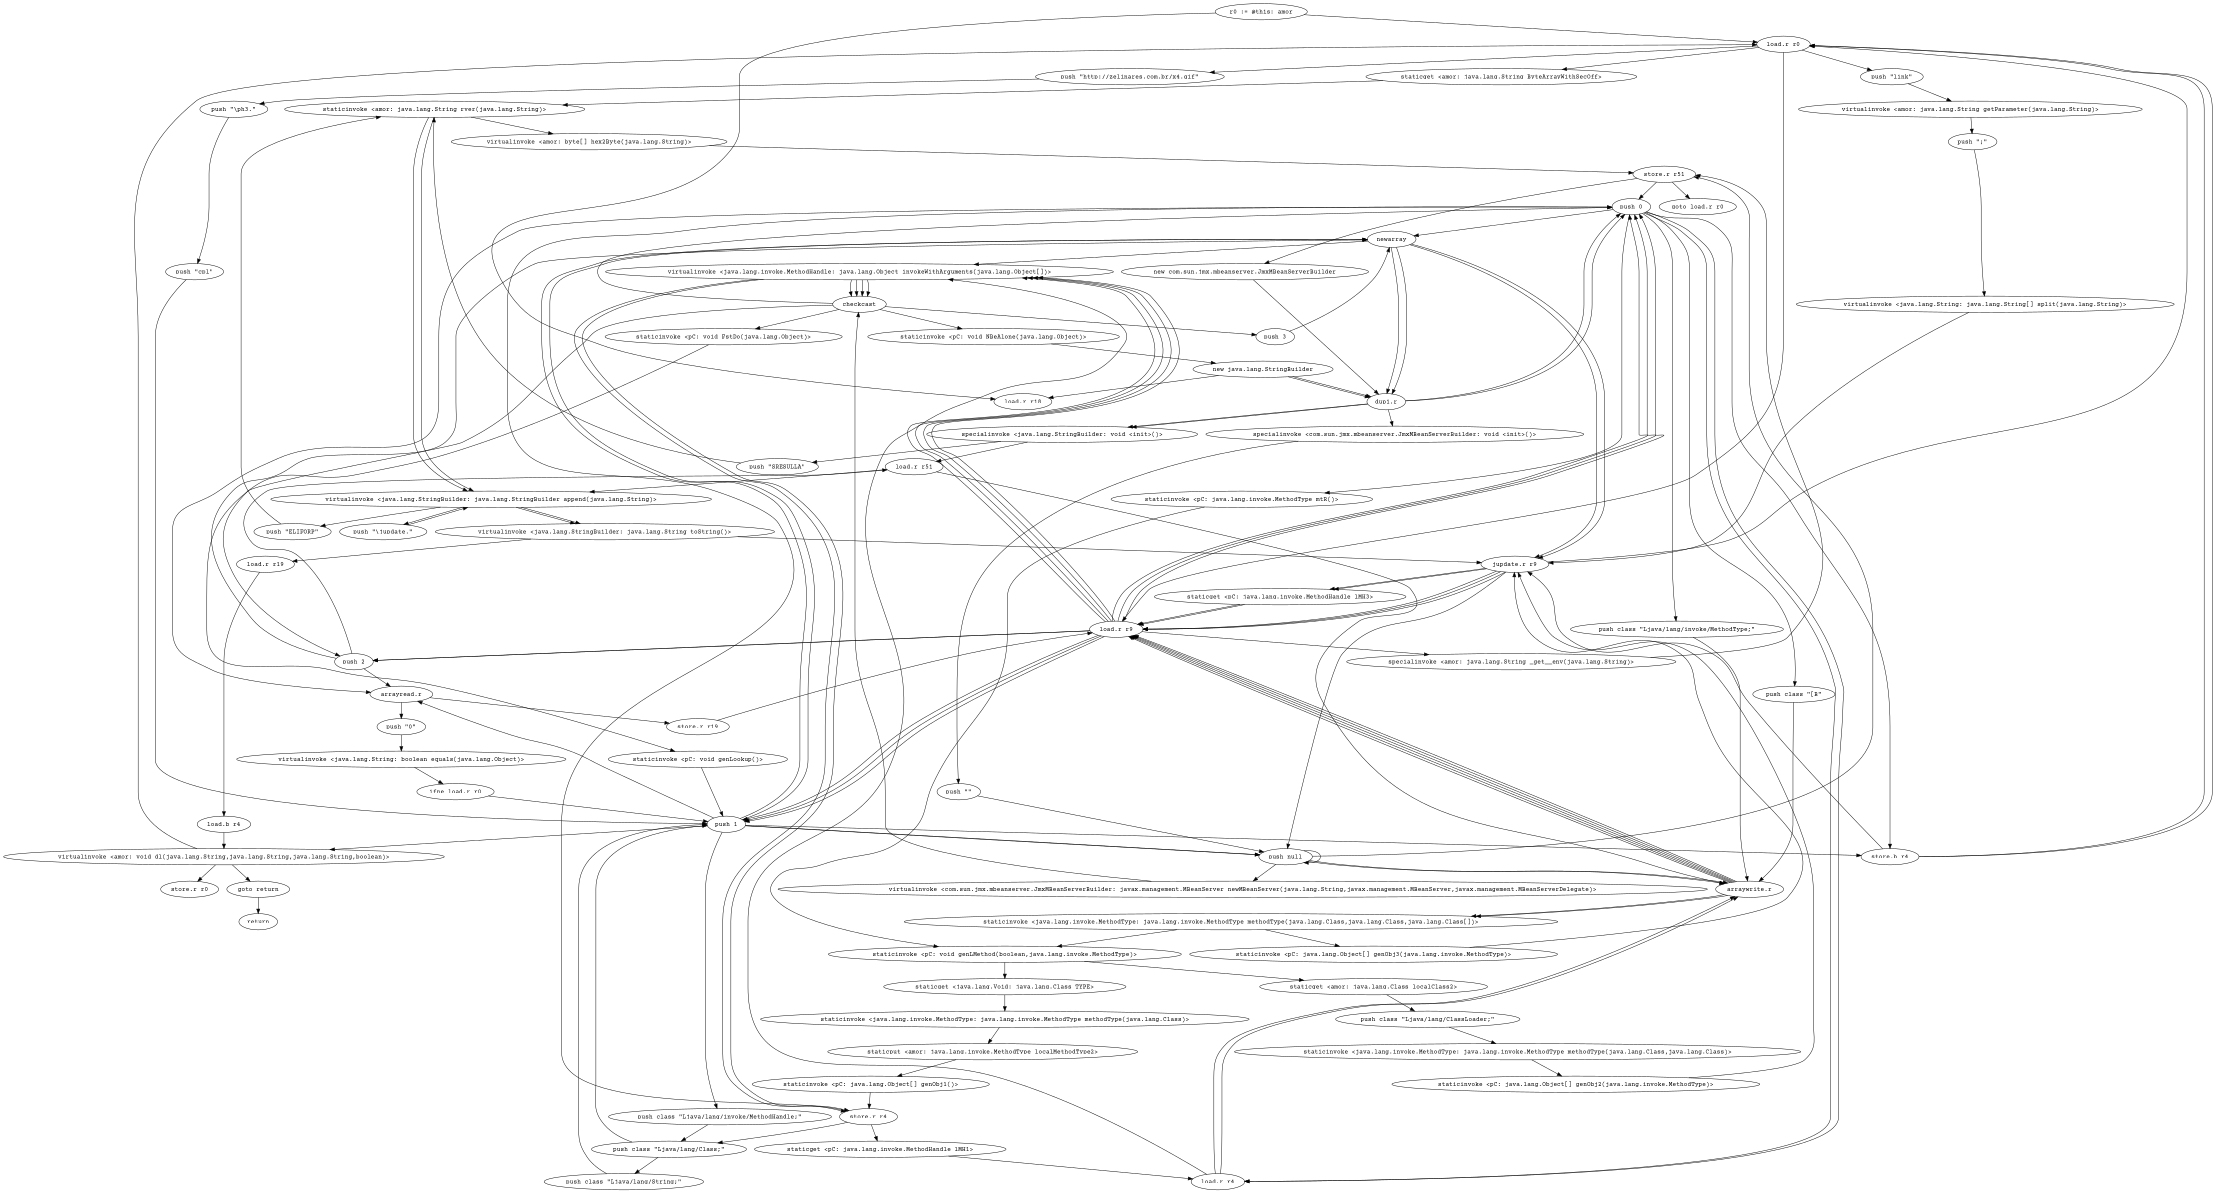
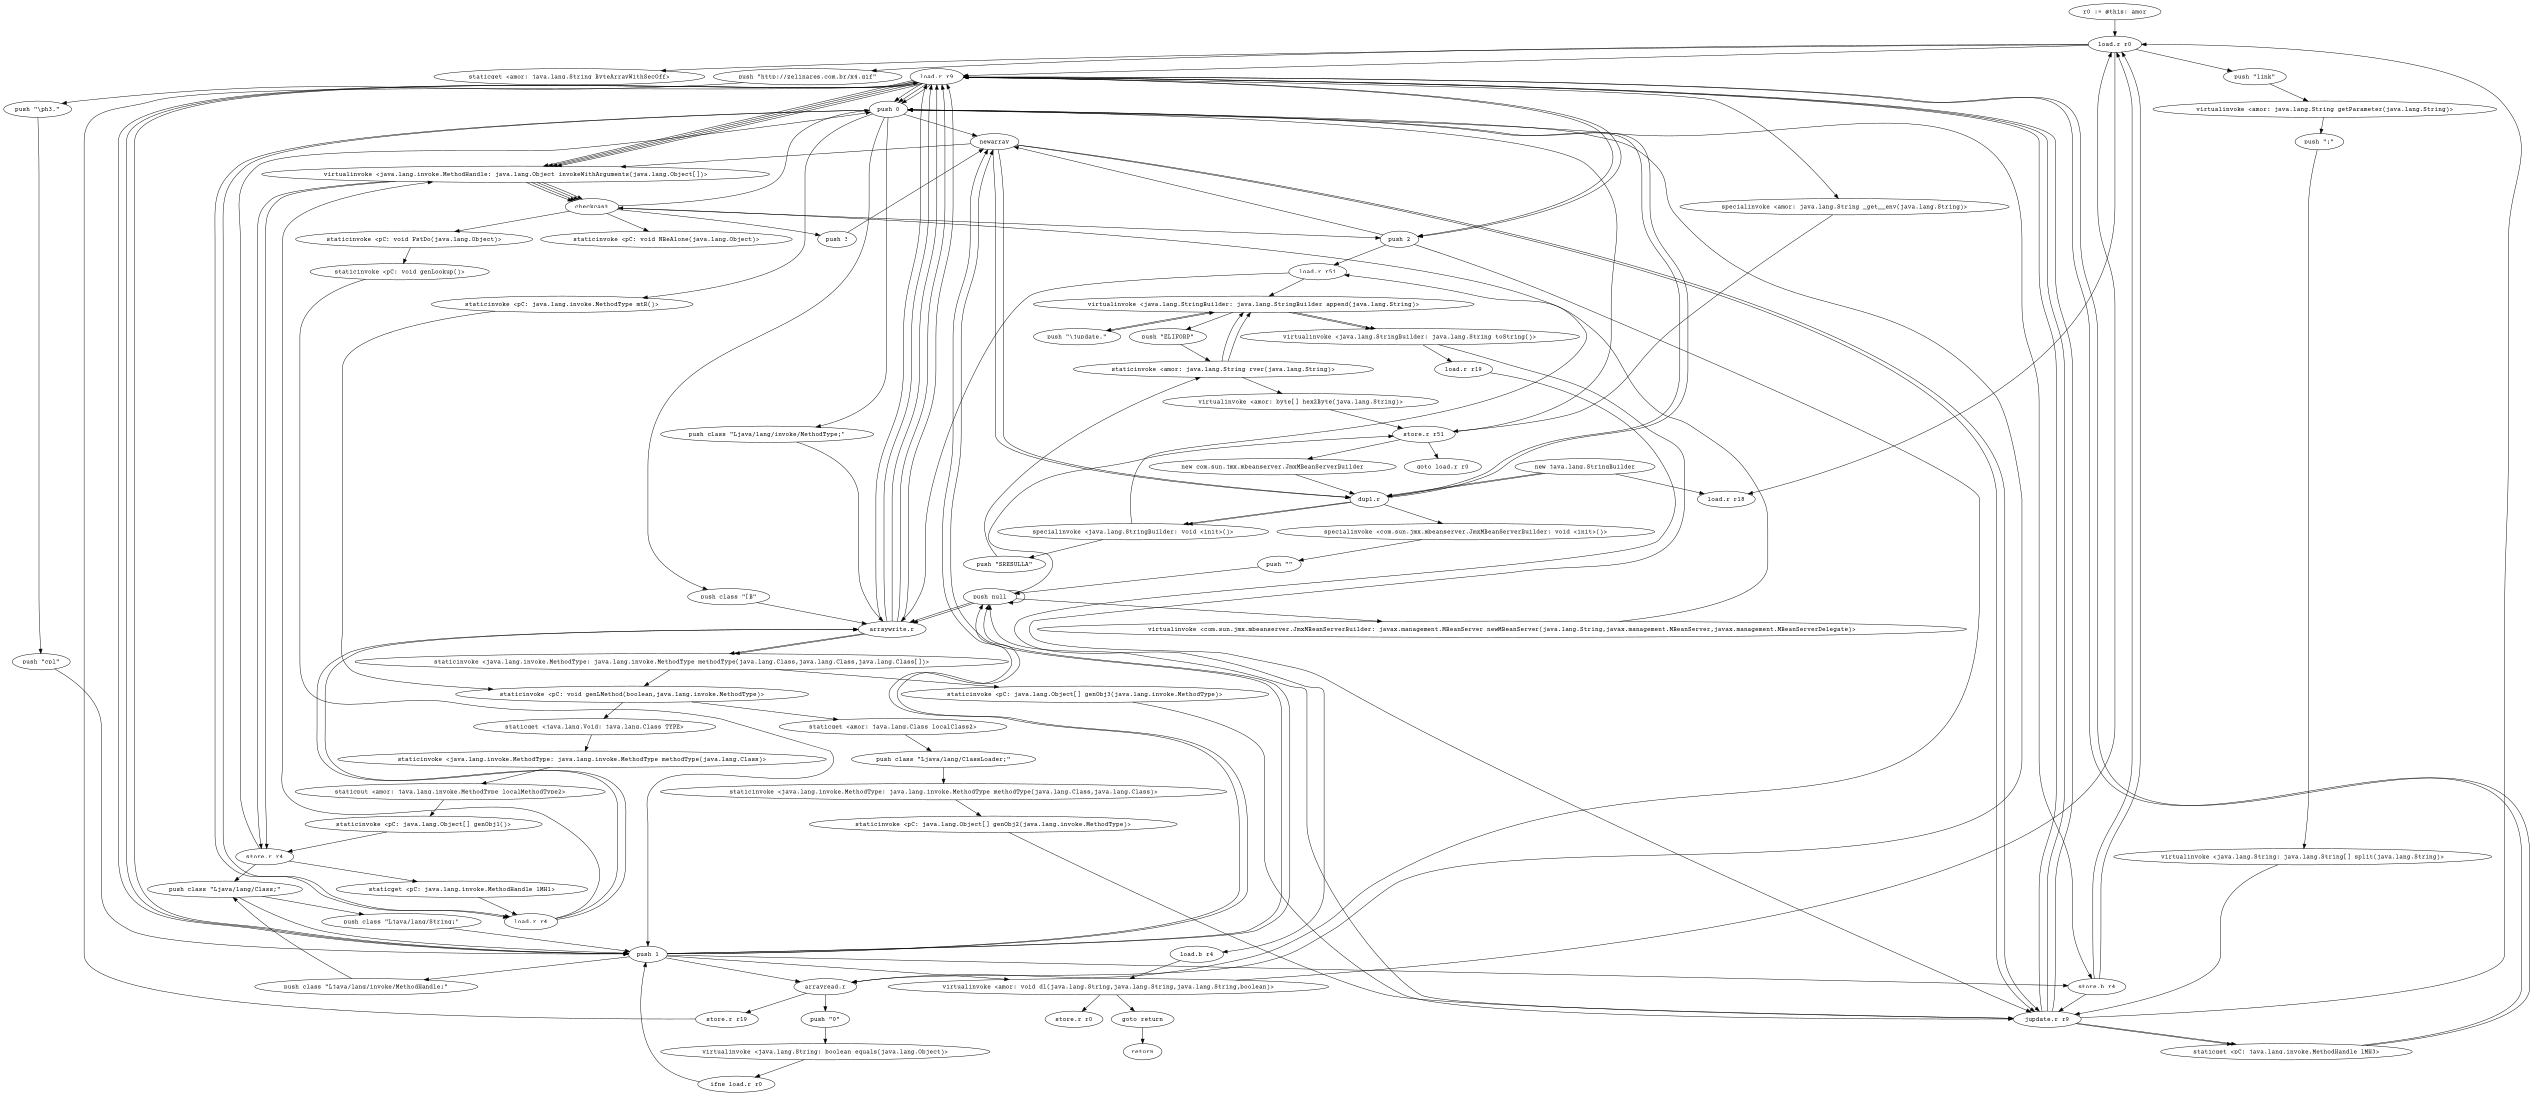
edge "staticget <amor: java.lang.String ByteArrayWithSecOff>" -> "staticinvoke <amor: java.lang.String rver(java.lang.String)>": removed
edge "r0 := @this: amor" -> "load.r r18": now "load.r r0" -> "load.r r18"
edge "staticinvoke <pC: void NBeAlone(java.lang.Object)>" -> "new java.lang.StringBuilder": removed
